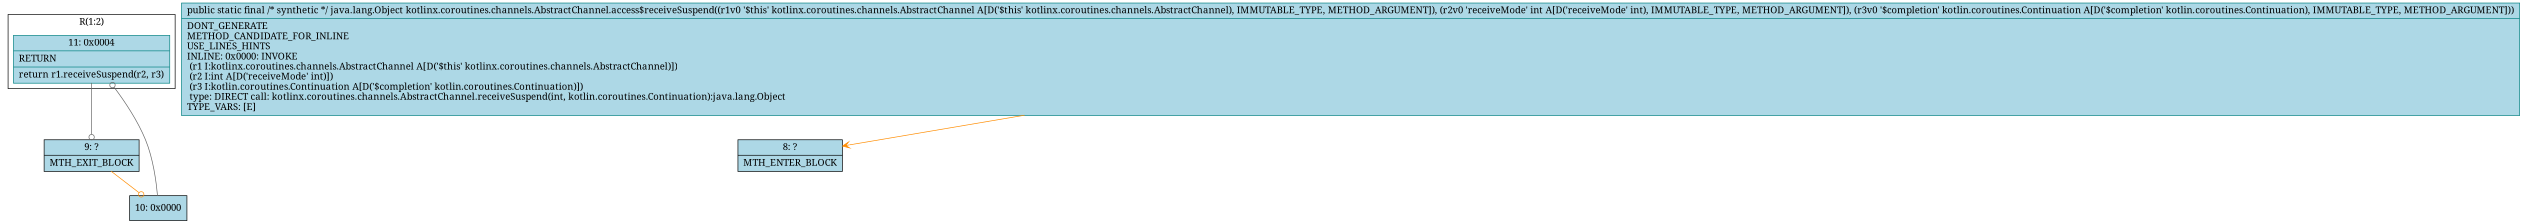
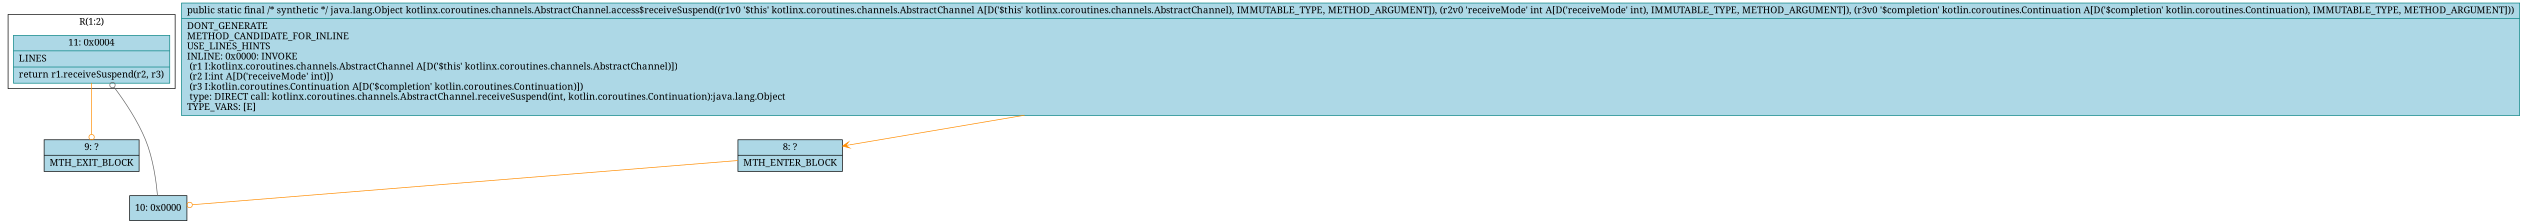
node "11: 0x0004": text "RETURN" -> "LINES"
edge "11: 0x0004" -> "9: ?": color gray40 -> darkorange
edge "9: ?" -> "10: 0x0000": now "8: ?" -> "10: 0x0000"
